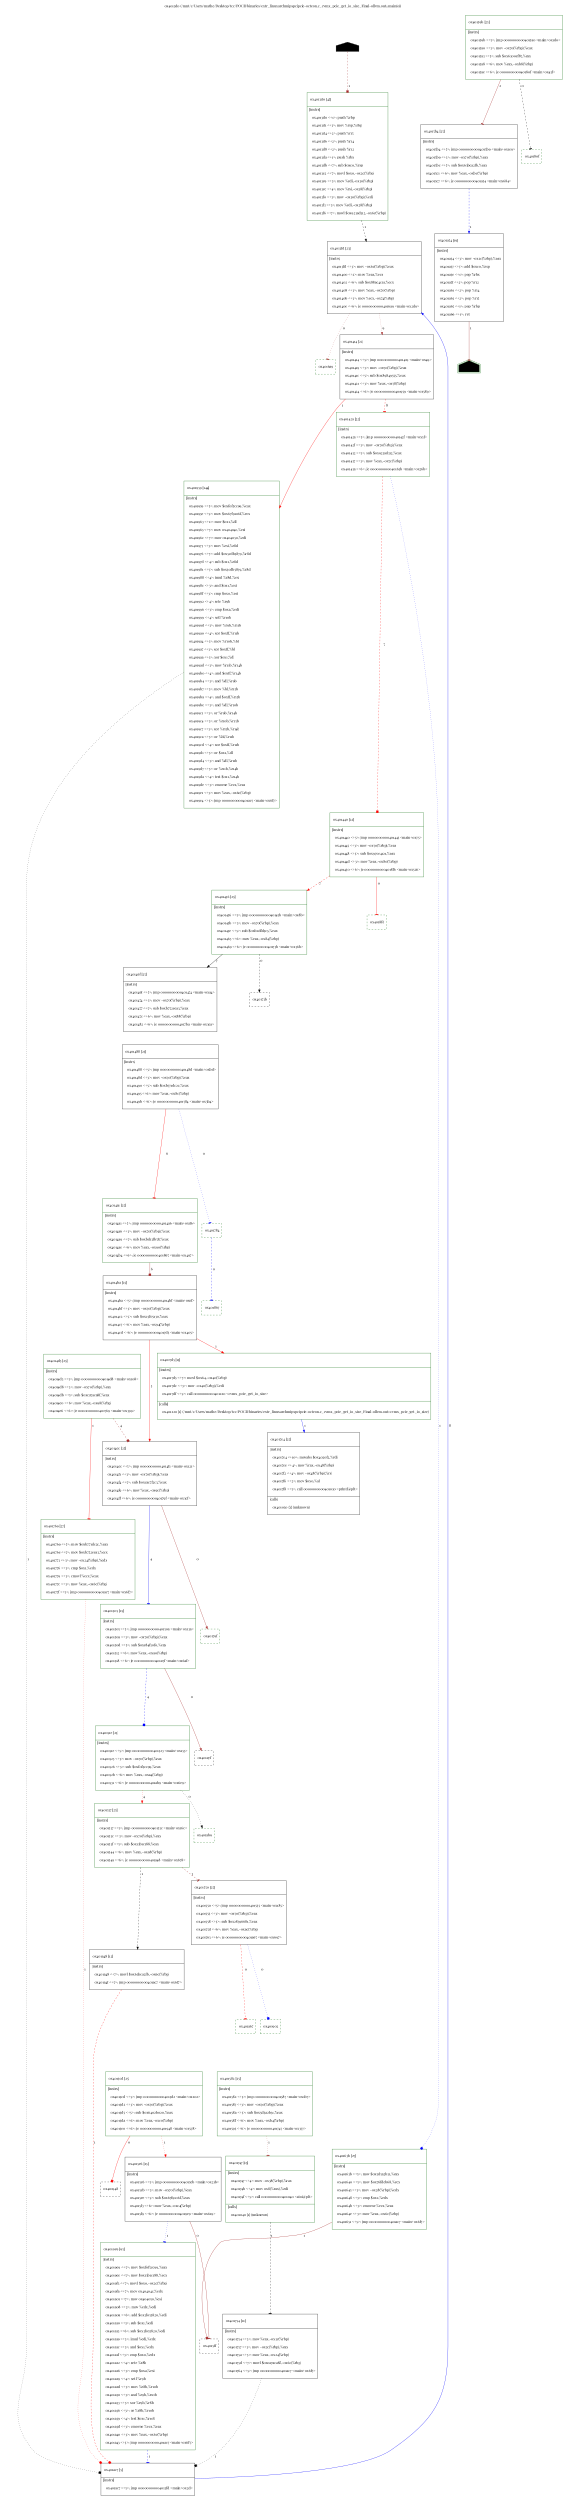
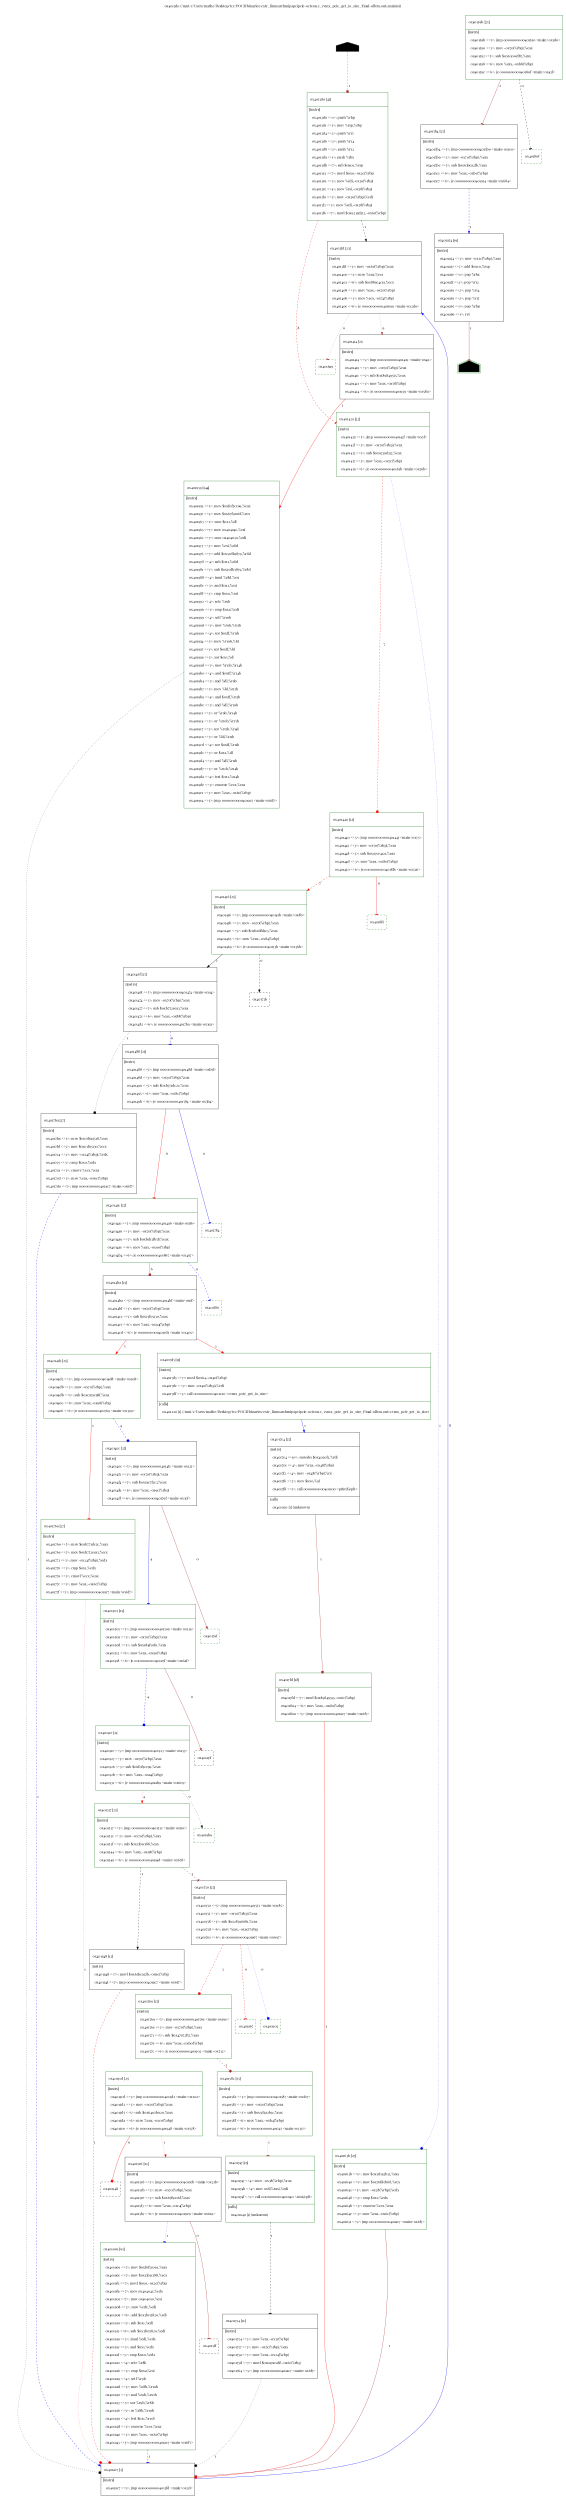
edge "0x401414 [22]" -> "0x40142a [22]": now "0x4013d0 [45]" -> "0x40142a [22]"
edge "0x40146f [25]" -> "0x401488 [25]": added, label "6"
node "0x4017ba [27]": added
edge "0x401488 [25]" -> "0x401784": style dotted -> solid
edge "0x401784" -> "0x401867": now "0x4014a1 [25]" -> "0x401867"
edge "0x4014ba [25]" -> "0x4014ec [25]": now "0x4014ba [25]" -> "0x4014d3 [25]"
edge "0x4014d3 [25]" -> "0x4014ec [25]": color brown -> blue
node "0x4017fd [18]": added
node "0x401569 [25]": added
edge "0x40163b [27]" -> "0x4015ff": now "0x40163b [27]" -> "0x401ac7 [5]"
